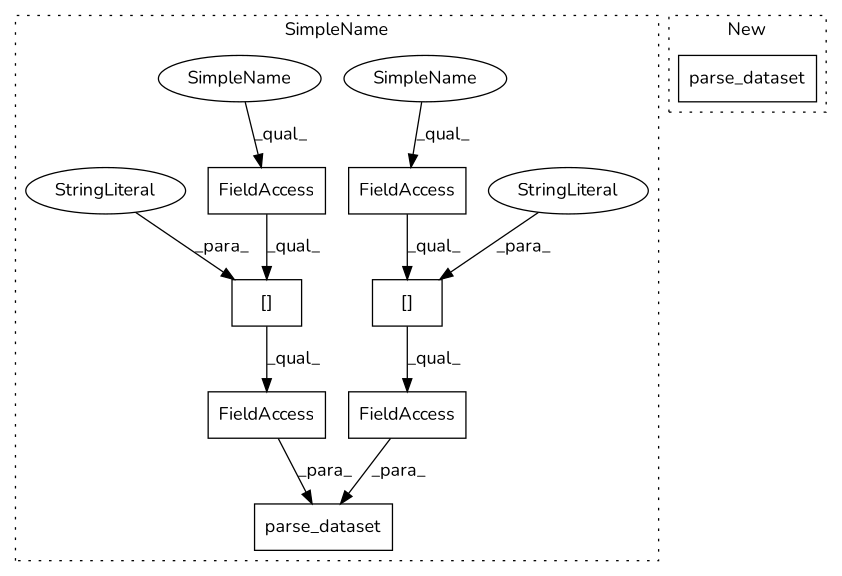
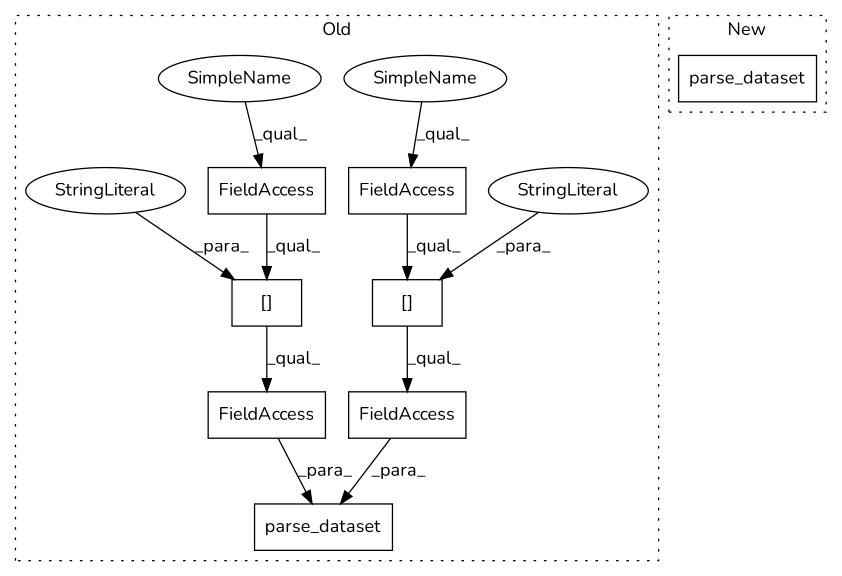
cluster "SimpleName": label "SimpleName" -> "Old"
